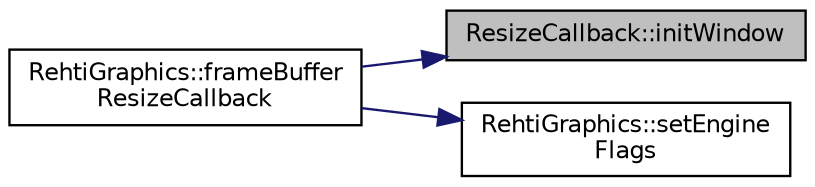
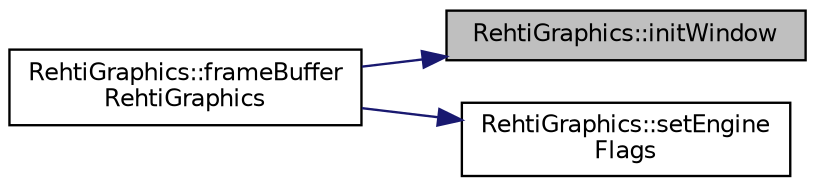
node "ResizeCallback::initWindow": label "ResizeCallback::initWindow" -> "RehtiGraphics::initWindow"
node "RehtiGraphics::frameBuffer ResizeCallback": label "RehtiGraphics::frameBuffer ResizeCallback" -> "RehtiGraphics::frameBuffer RehtiGraphics"
